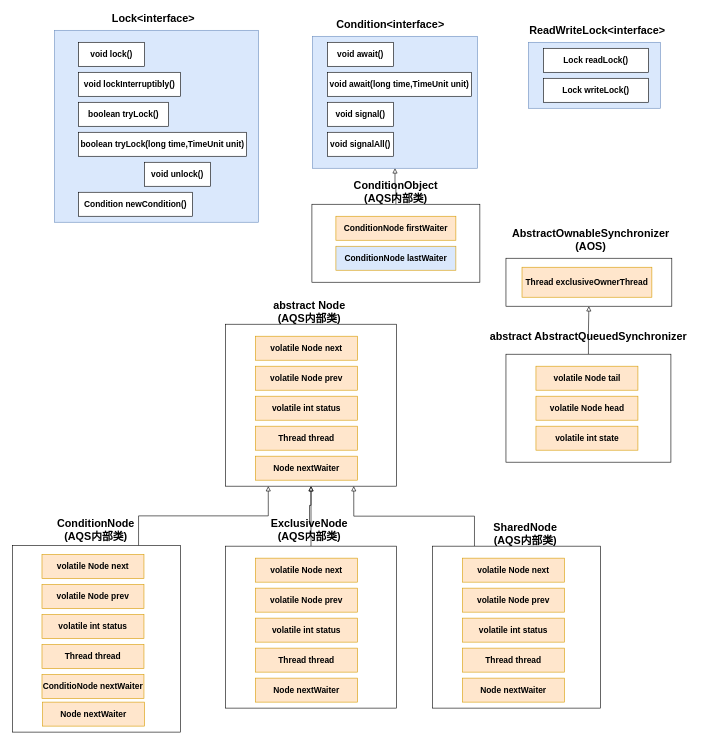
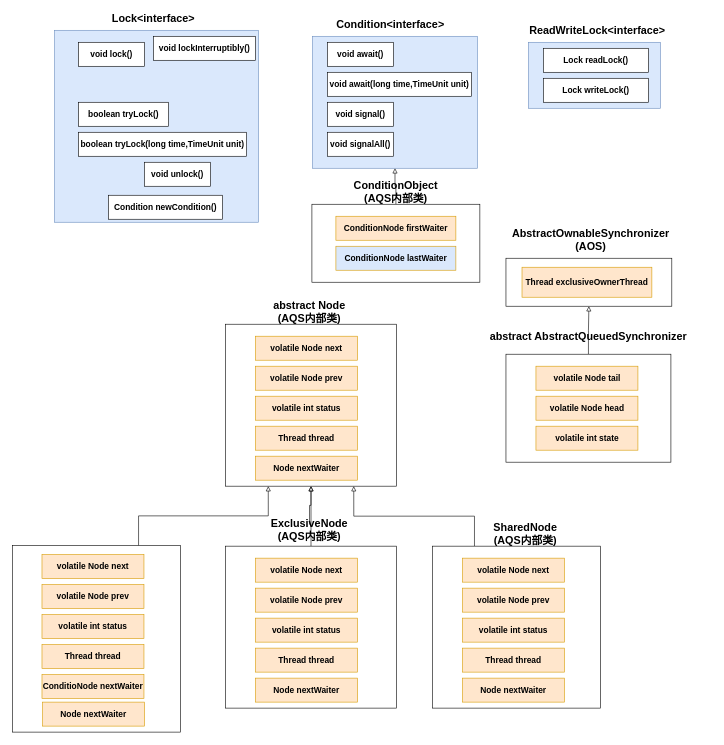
node "void lockInterruptibly()": moved (129, 84) -> (204, 48)
node "Condition newCondition()": moved (135, 204) -> (165, 207)
node "ConditionNode (AQS内部类)": removed
